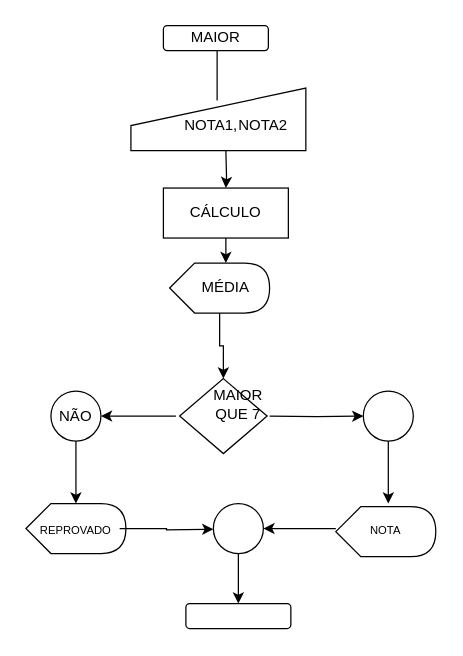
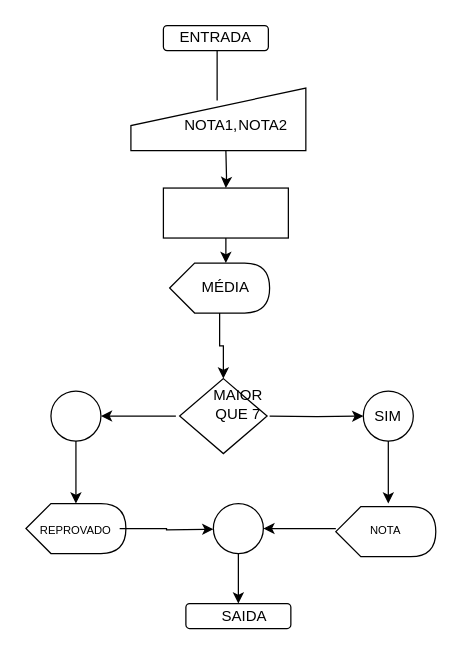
node "MAIOR": label "MAIOR" -> "ENTRADA"
node "CÁLCULO": removed
node "NÃO": removed
node "SIM": added
node "SAIDA": added
